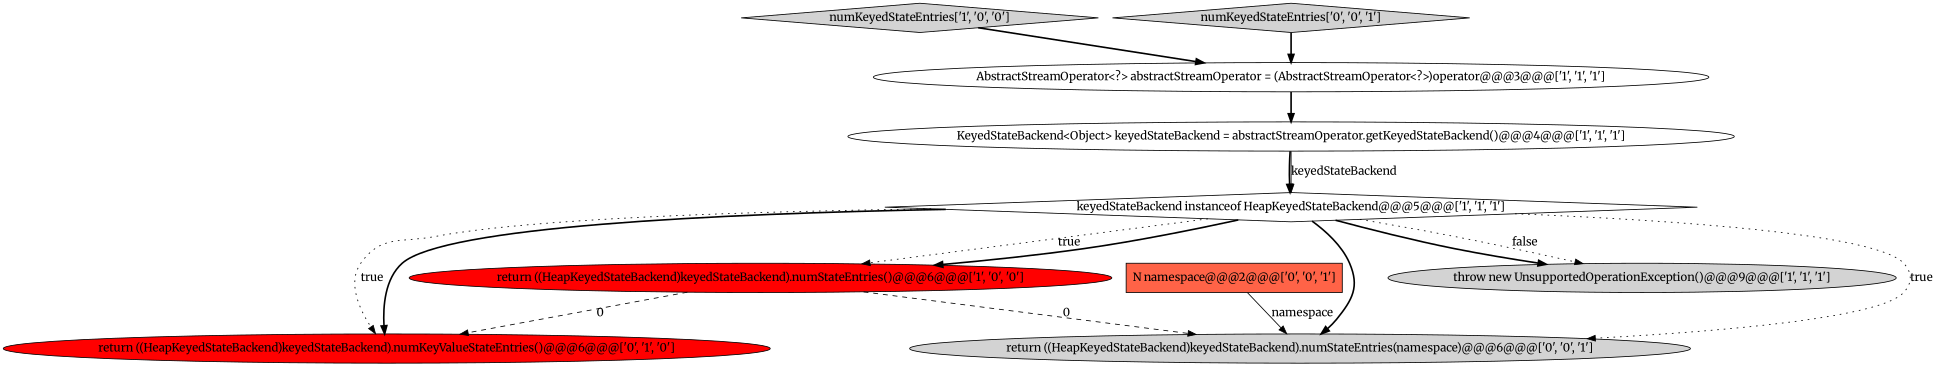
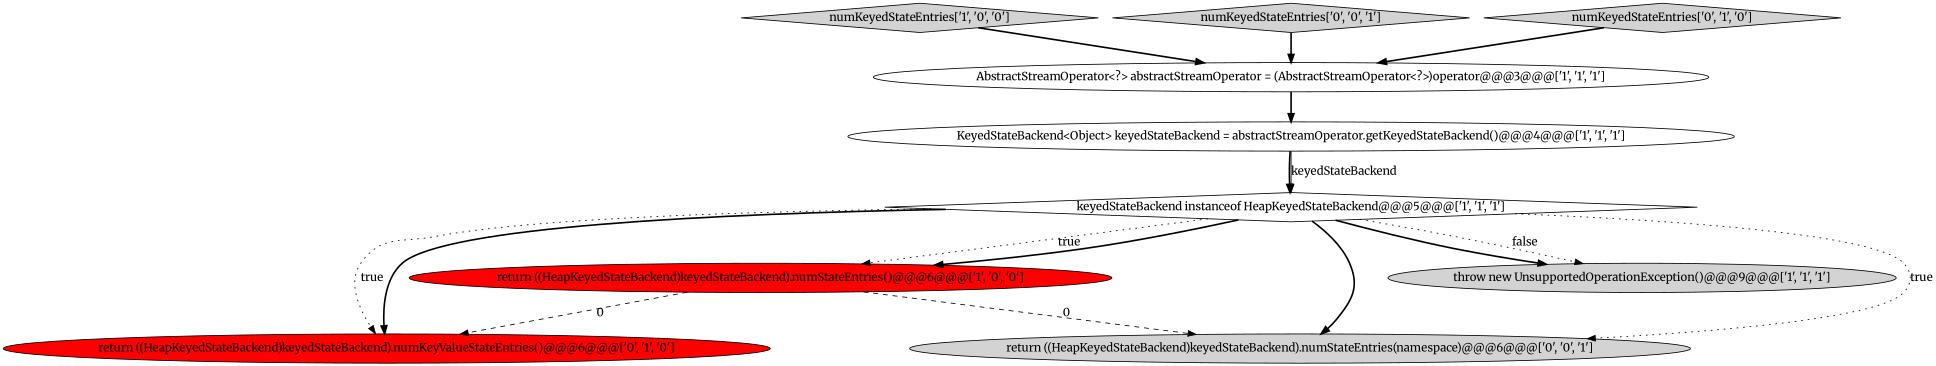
node "numKeyedStateEntries['0', '1', '0']": added
node "N namespace@@@2@@@['0', '0', '1']": removed
